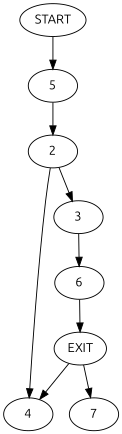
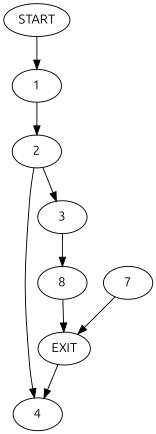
node "5": label "5" -> "1"
node "6": label "6" -> "8"
edge "EXIT" -> "7": reversed
